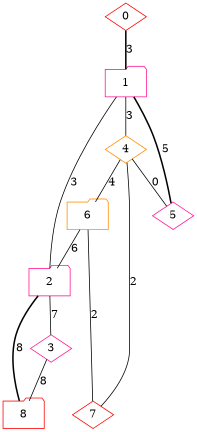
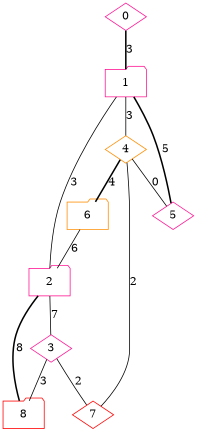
node "0": color red -> deeppink
edge "4" -- "6": style solid -> bold
edge "6" -- "7": now "3" -- "7"
edge "3" -- "8": label "8" -> "3"
